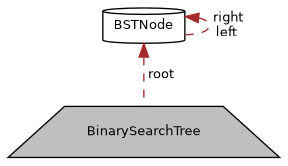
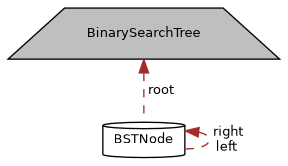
edge "BinarySearchTree" -> "BSTNode": reversed
